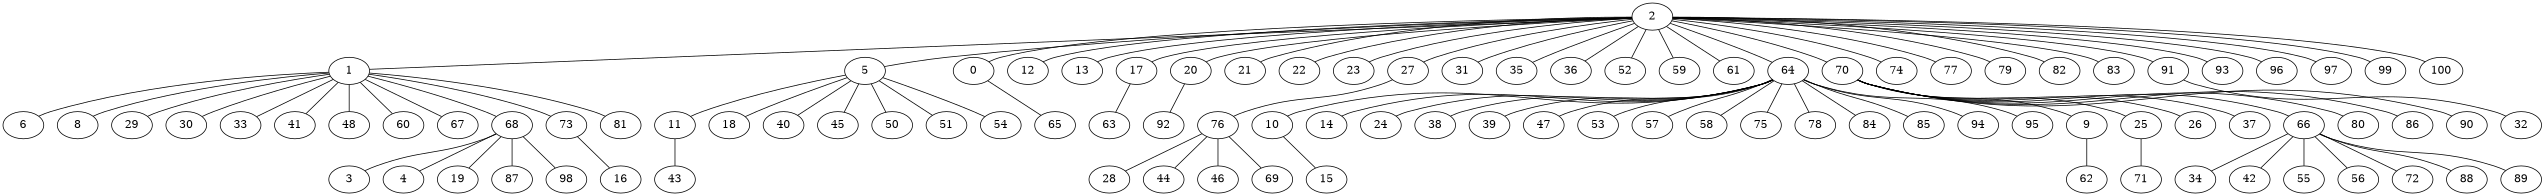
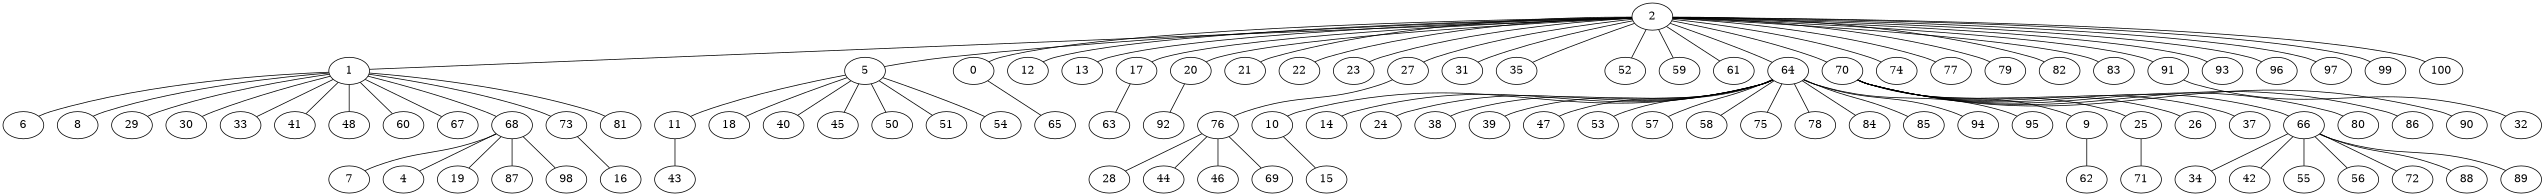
node "36": removed
node "3": label "3" -> "7"
